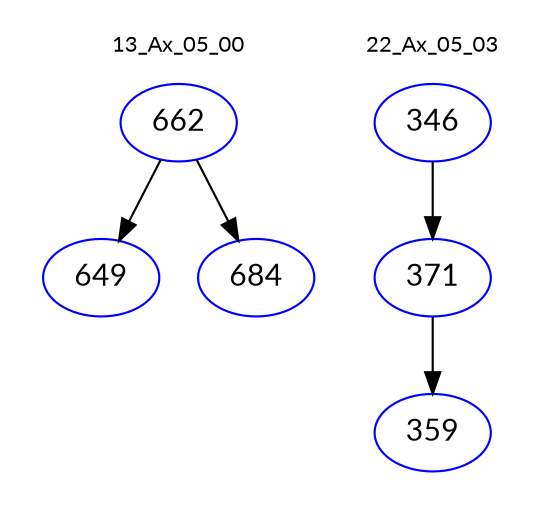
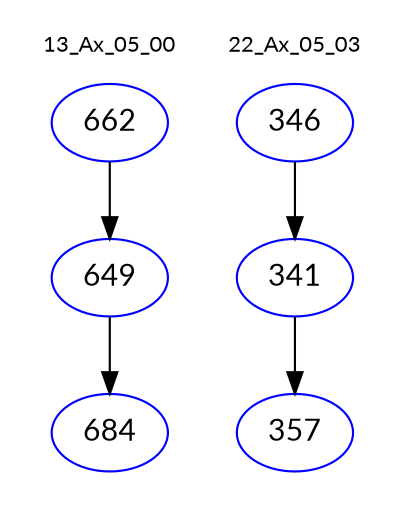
edge "662" -> "684": now "649" -> "684"
node "371": label "371" -> "341"
node "359": label "359" -> "357"
